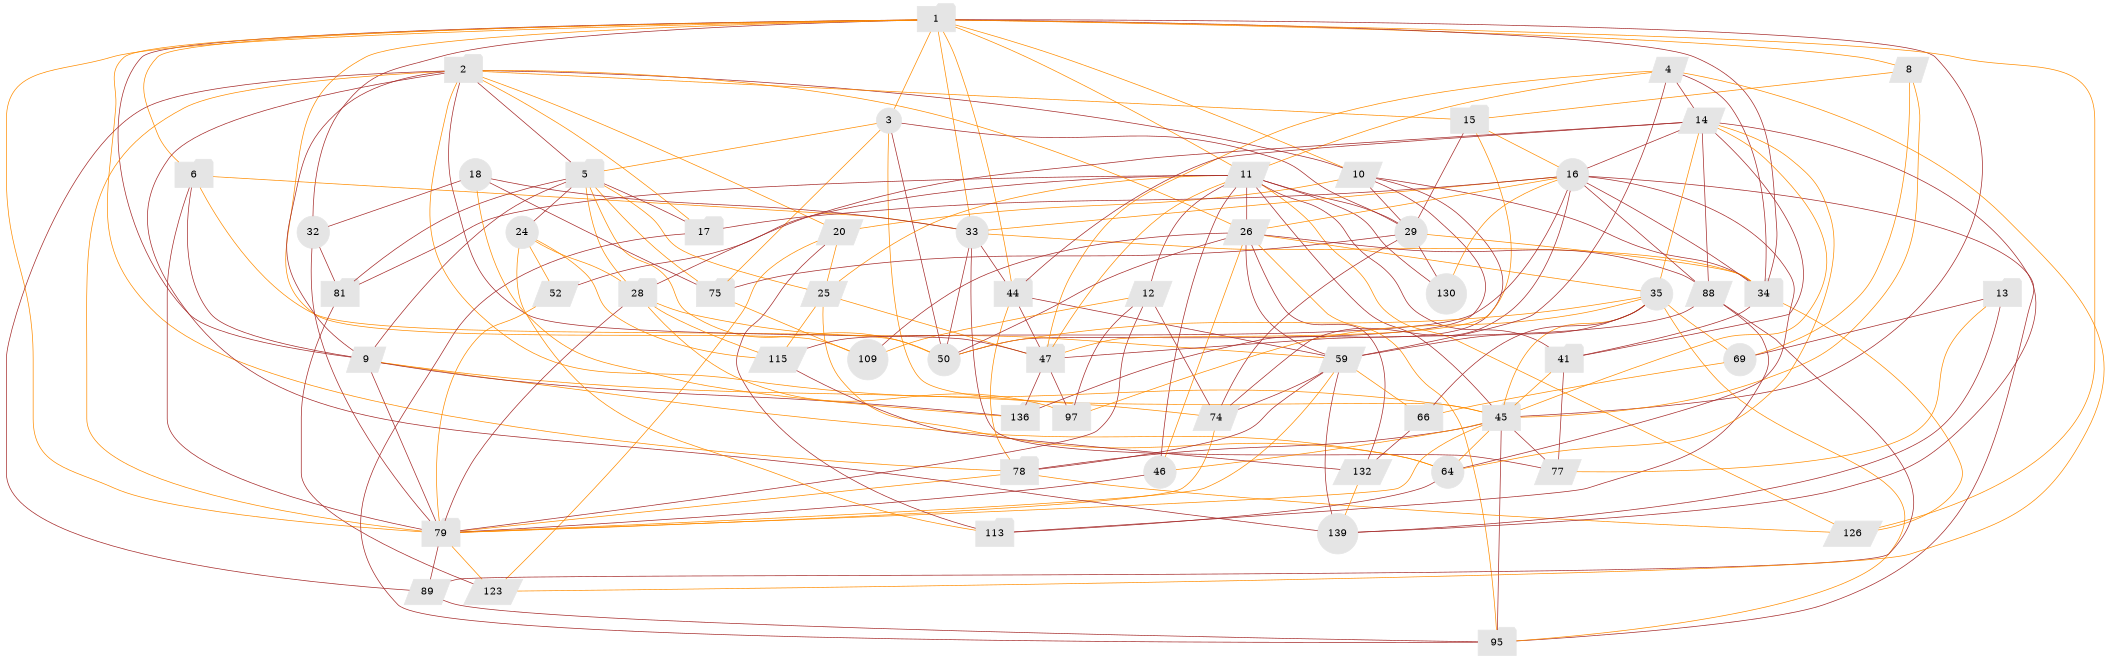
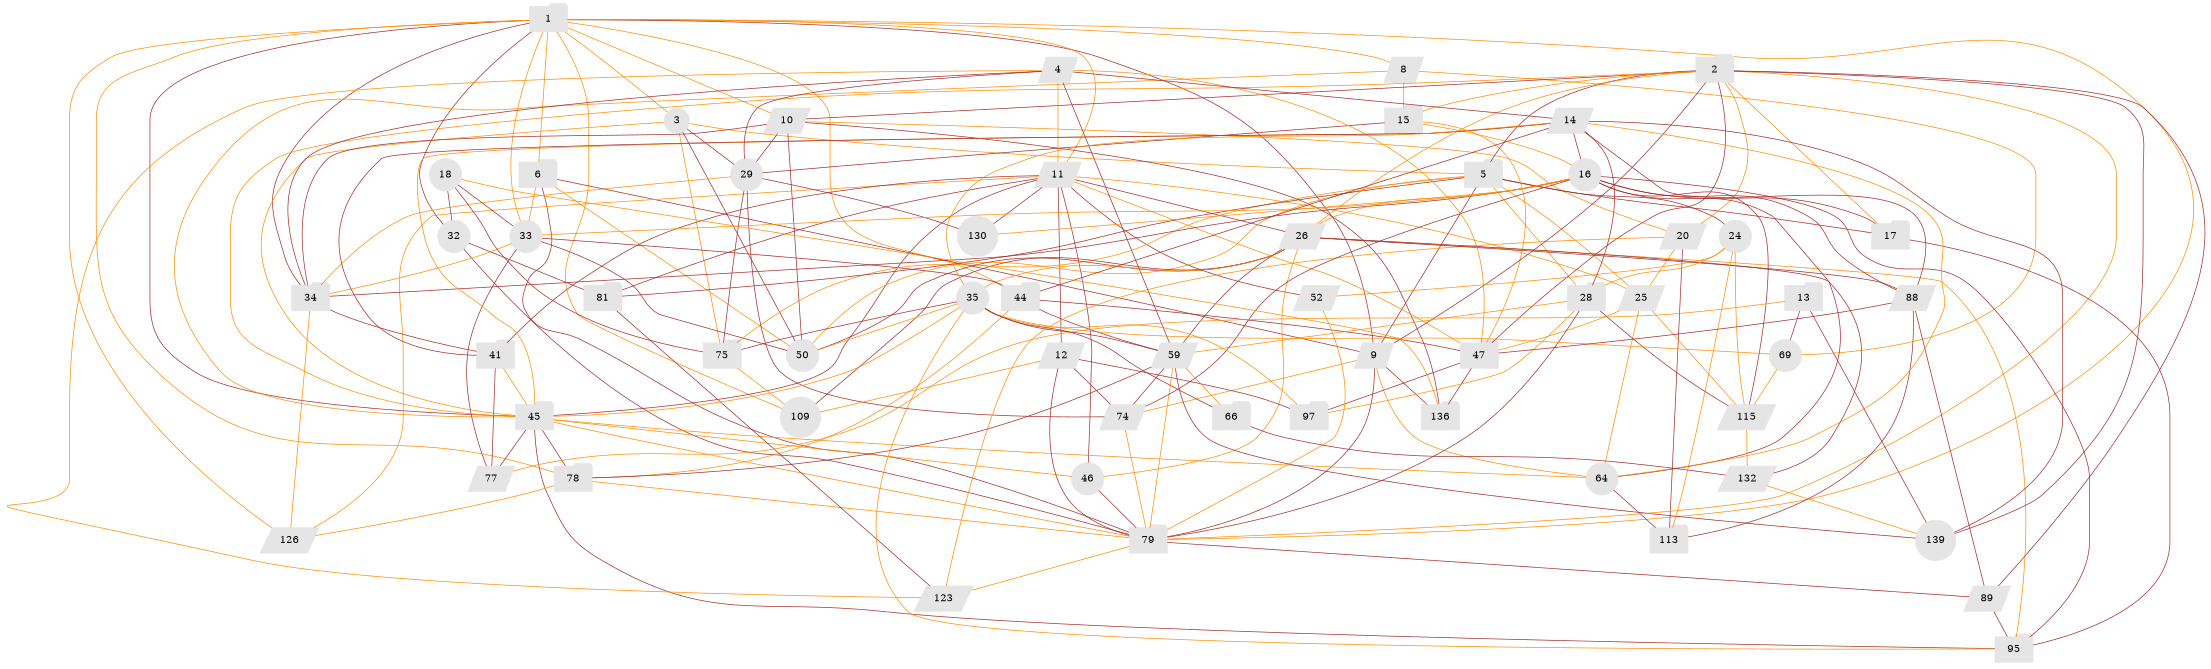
edge "11" -- "29": now "4" -- "29"
edge "35" -- "75": added
edge "28" -- "115": color darkorange -> brown
edge "69" -- "66": now "69" -- "115"
edge "115" -- "132": color brown -> darkorange
